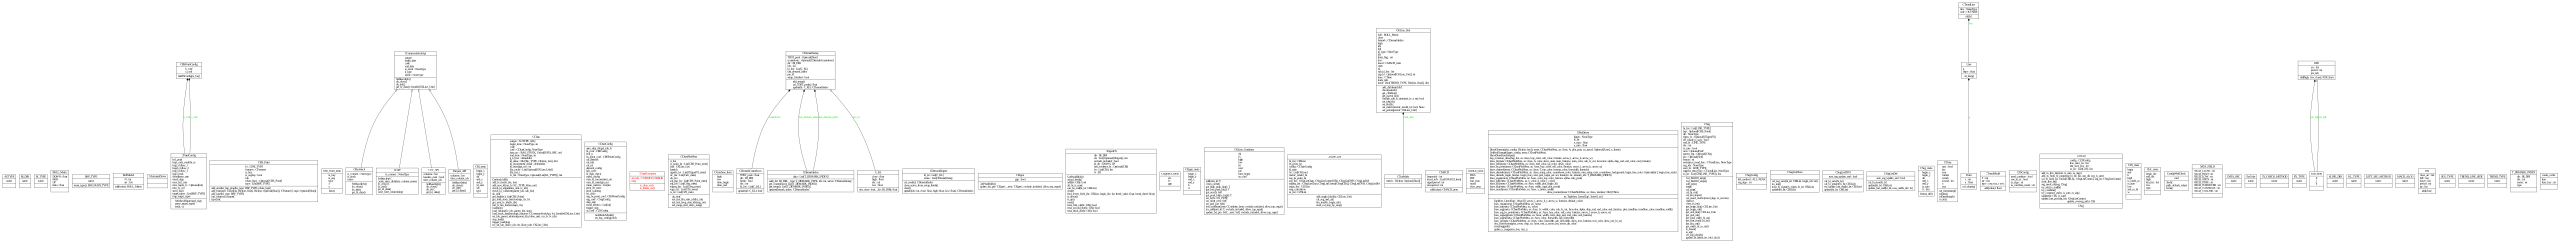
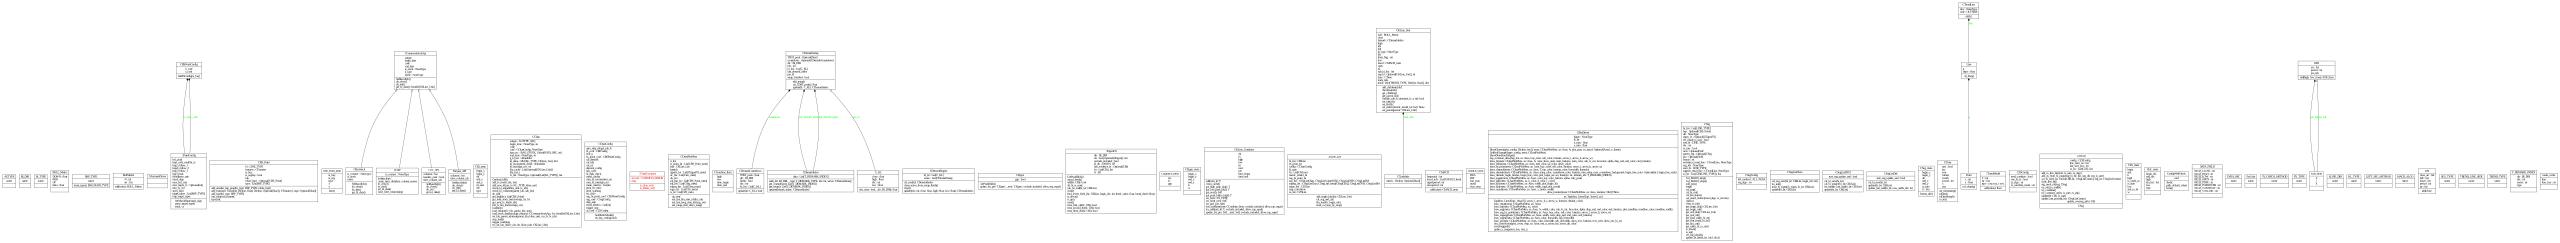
node "CKLine_Combiner": text "src_end" -> "time_end"
